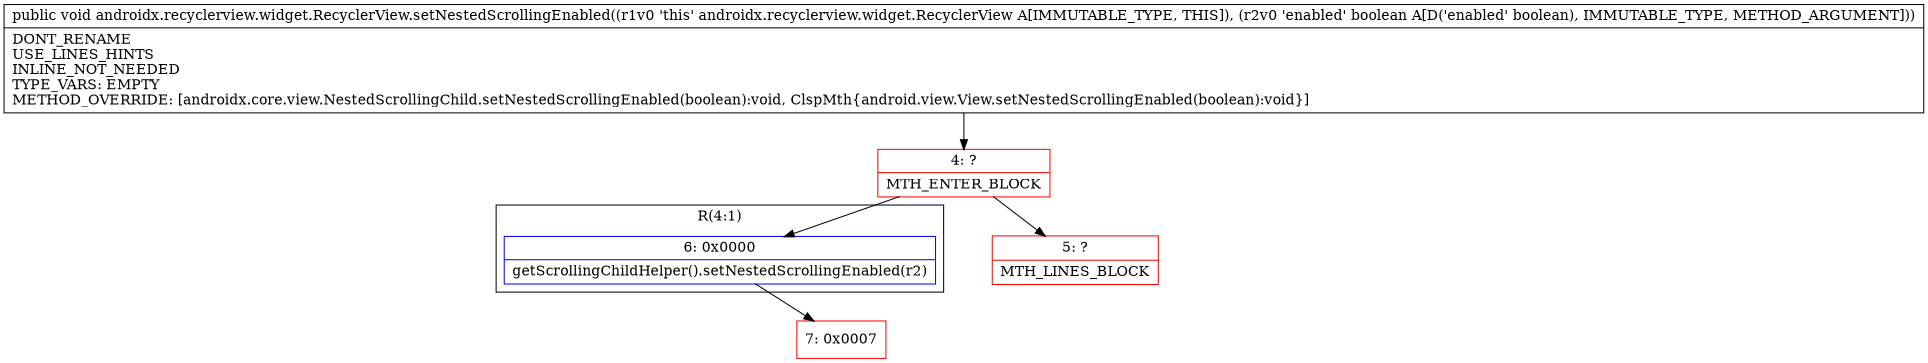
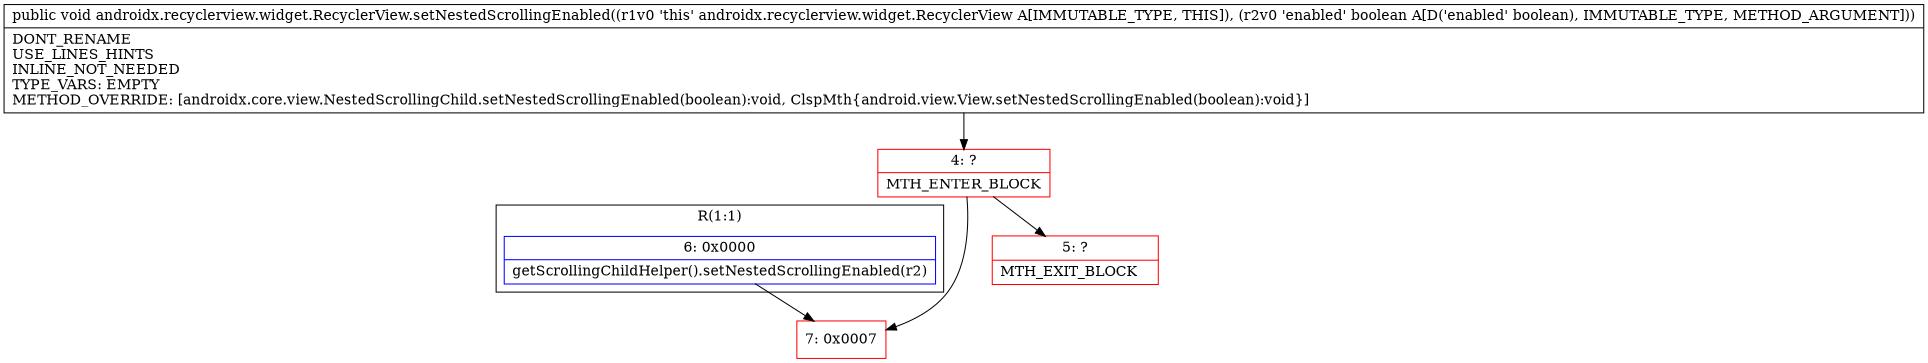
edge "4: ?" -> "6: 0x0000": now "4: ?" -> "7: 0x0007"
cluster "R(4:1)": label "R(4:1)" -> "R(1:1)"
node "5: ?": text "MTH_LINES_BLOCK" -> "MTH_EXIT_BLOCK"
